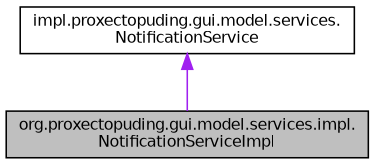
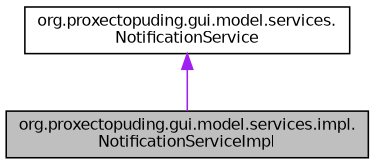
node "impl.proxectopuding.gui.model.services. NotificationService": label "impl.proxectopuding.gui.model.services. NotificationService" -> "org.proxectopuding.gui.model.services. NotificationService"
